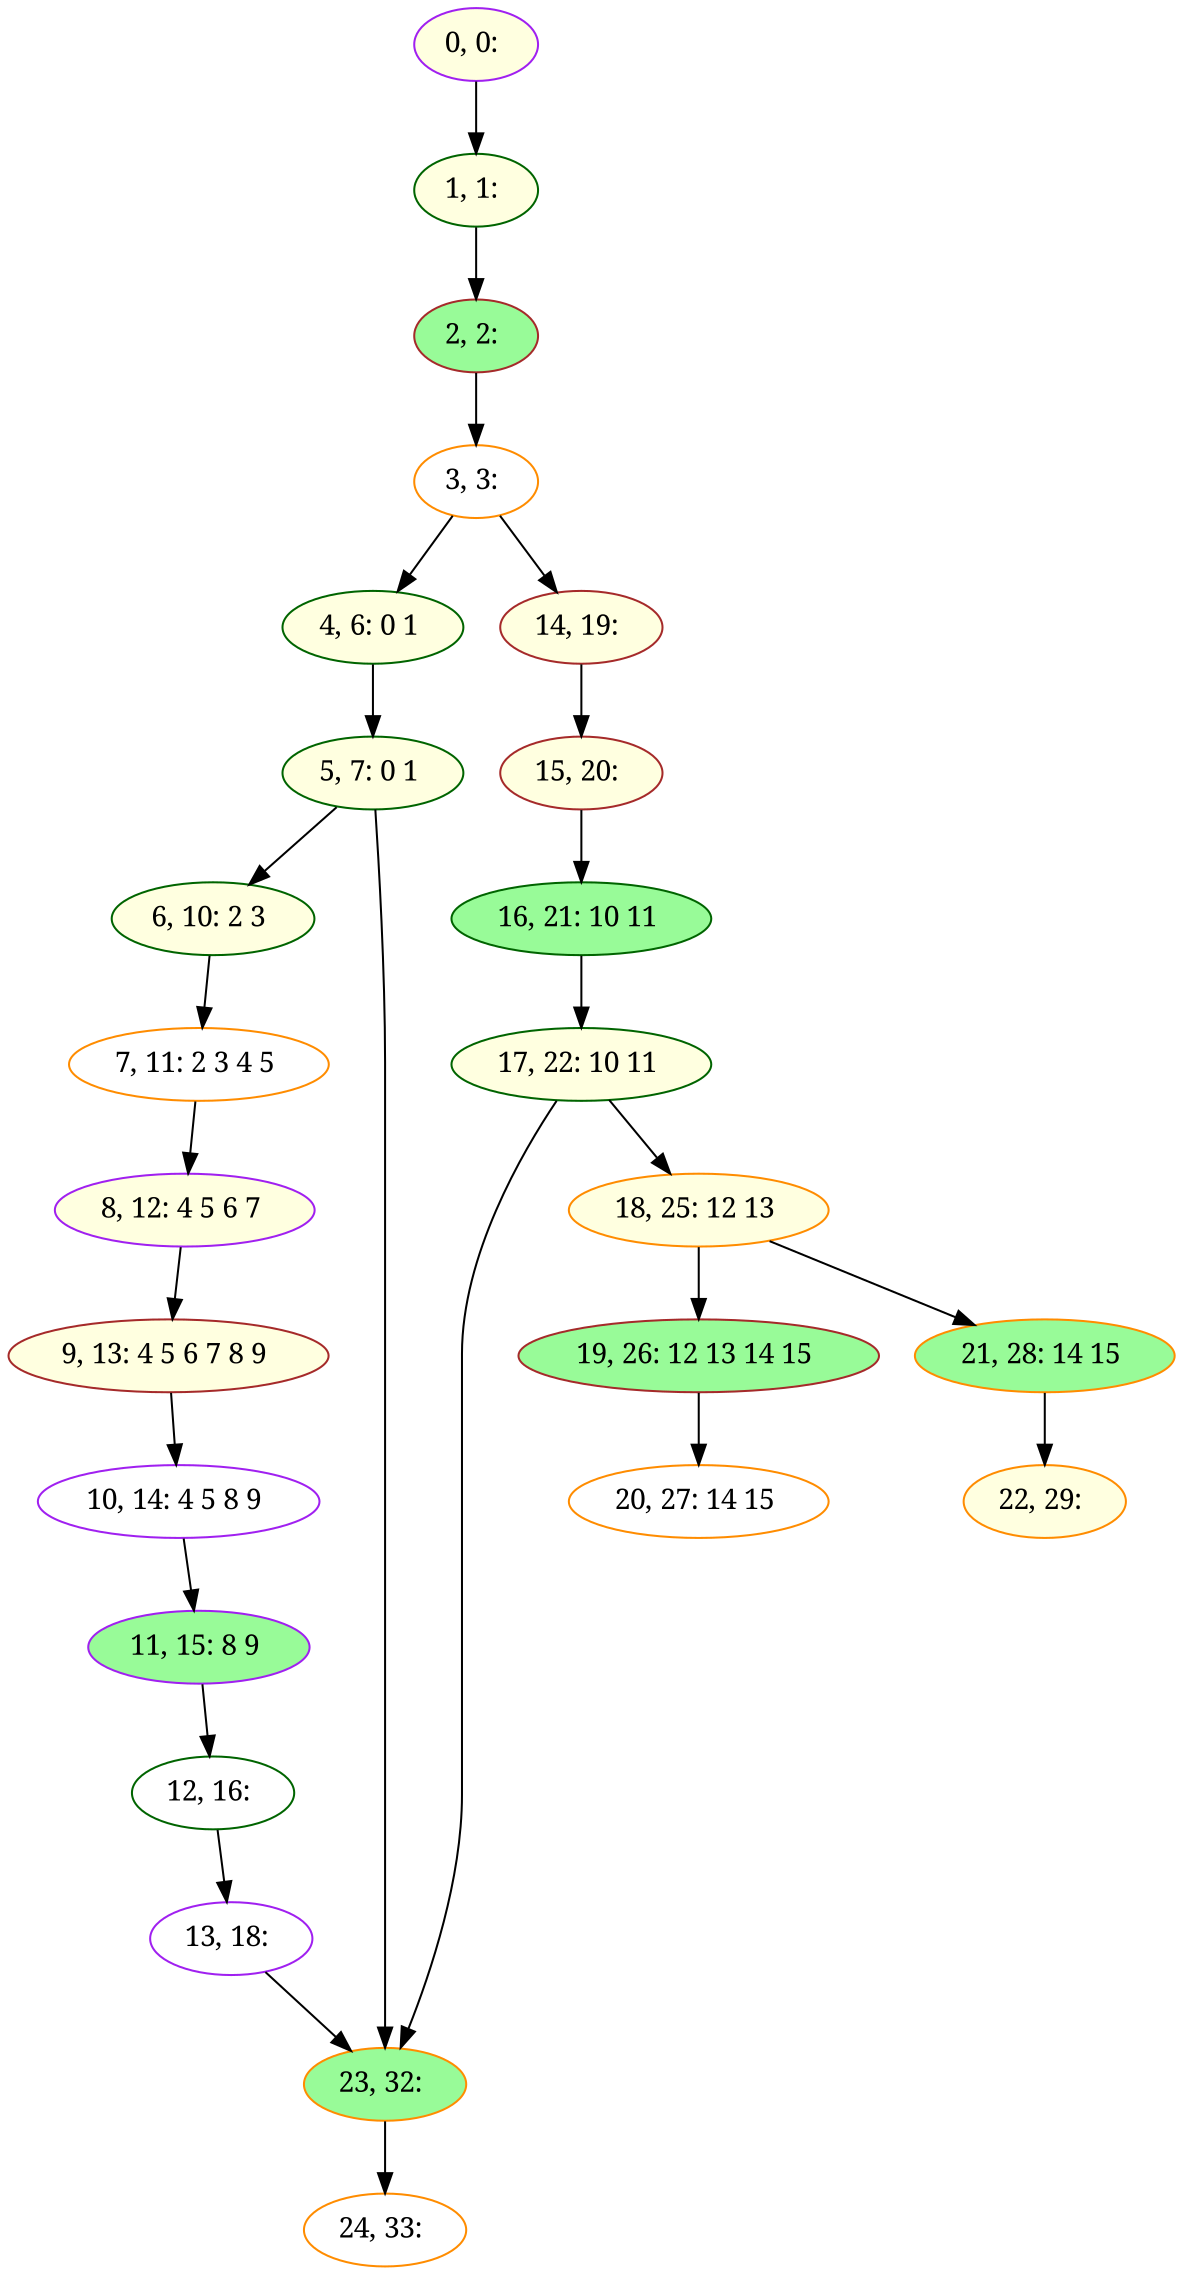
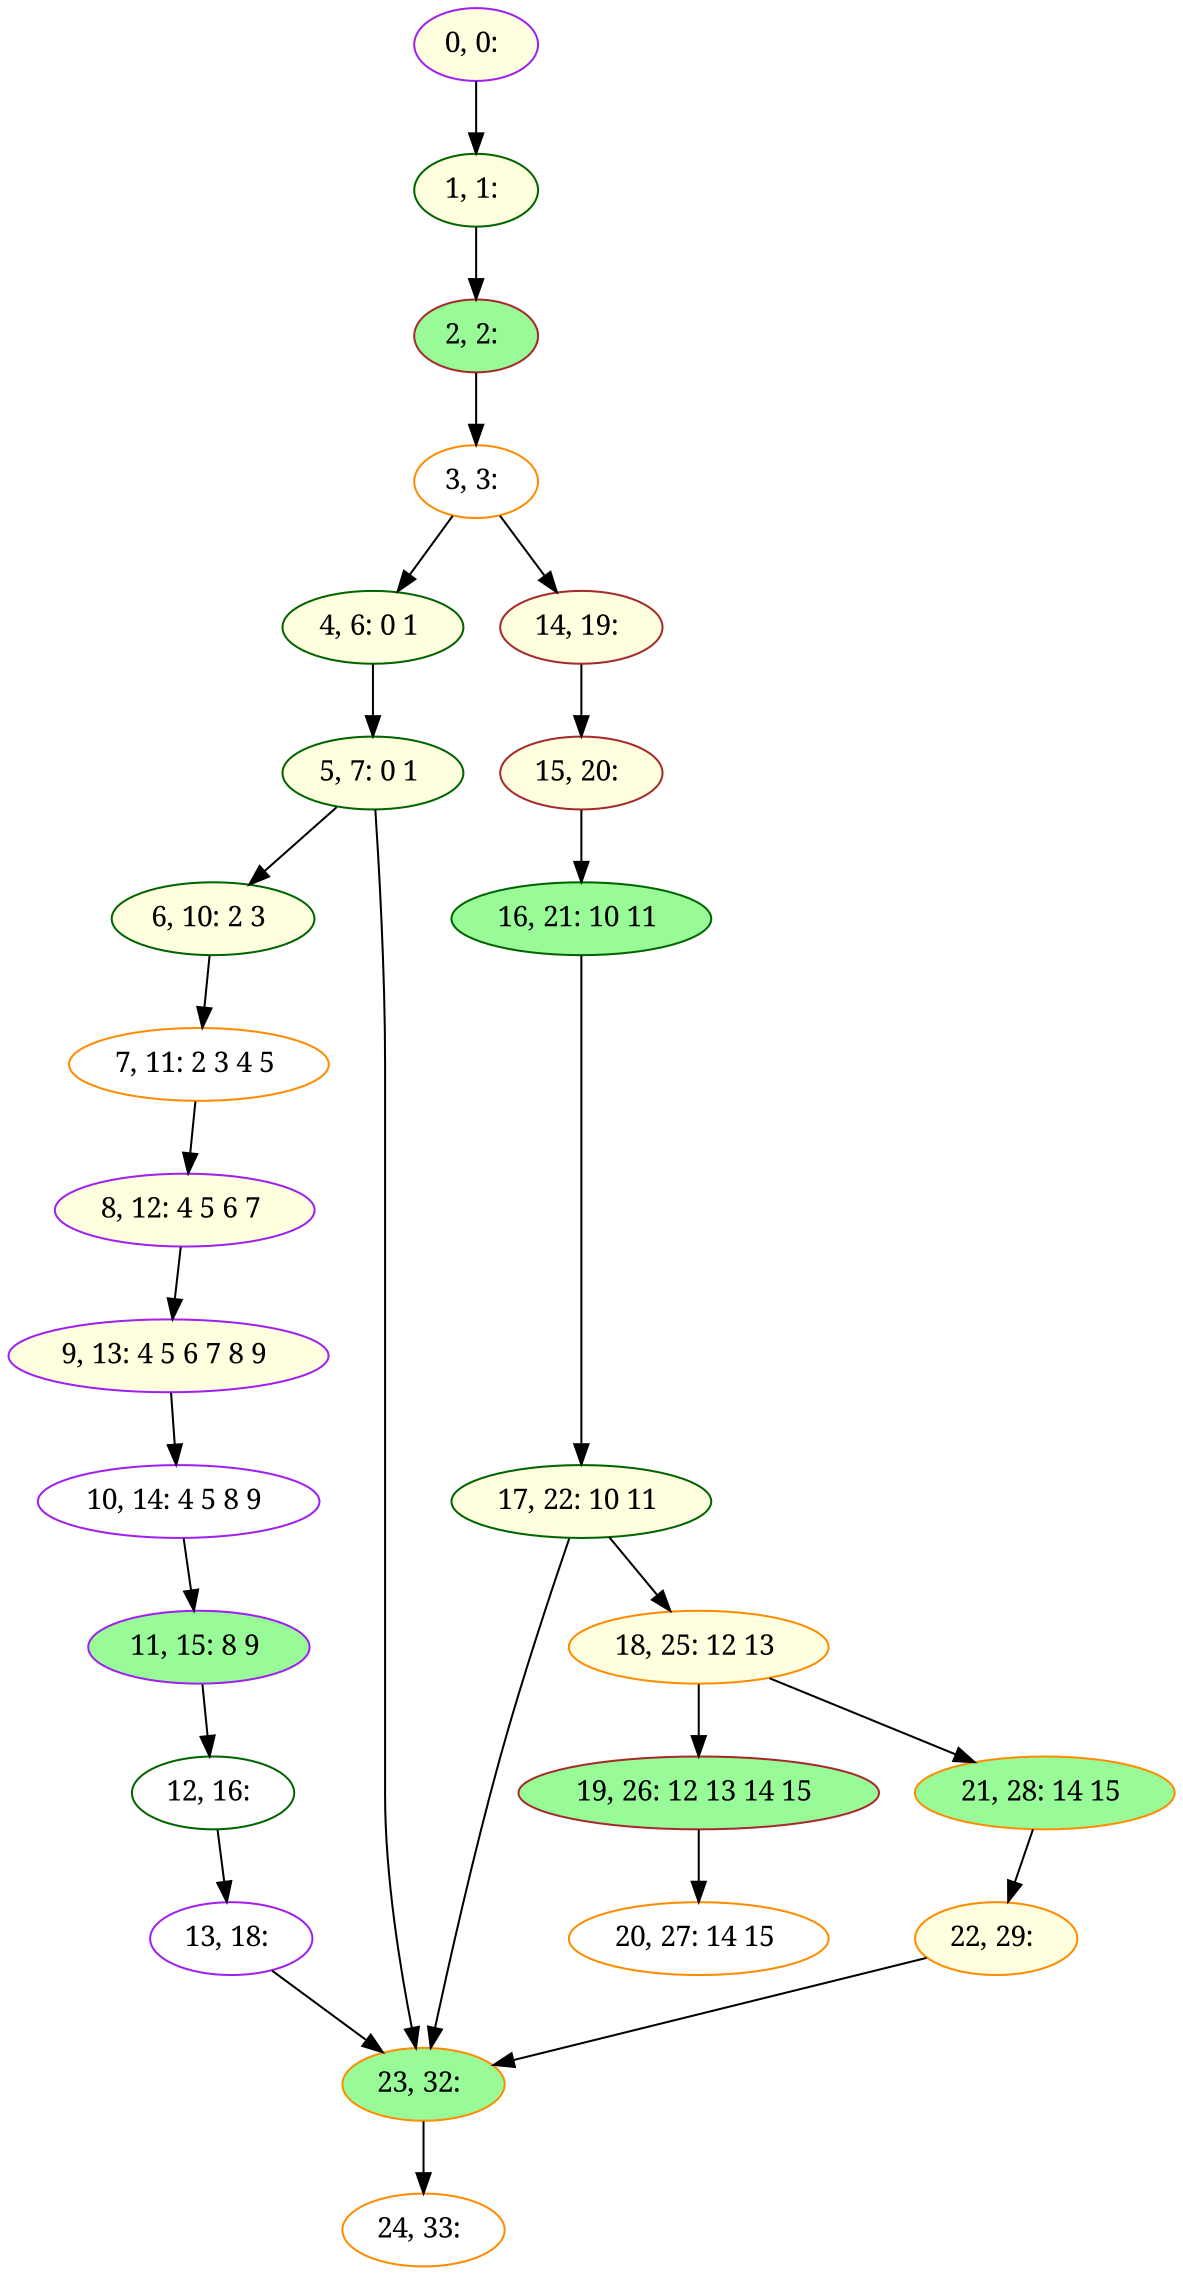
node "9, 13: 4 5 6 7 8 9": color brown -> purple
edge "22, 29:" -> "23, 32:": added
